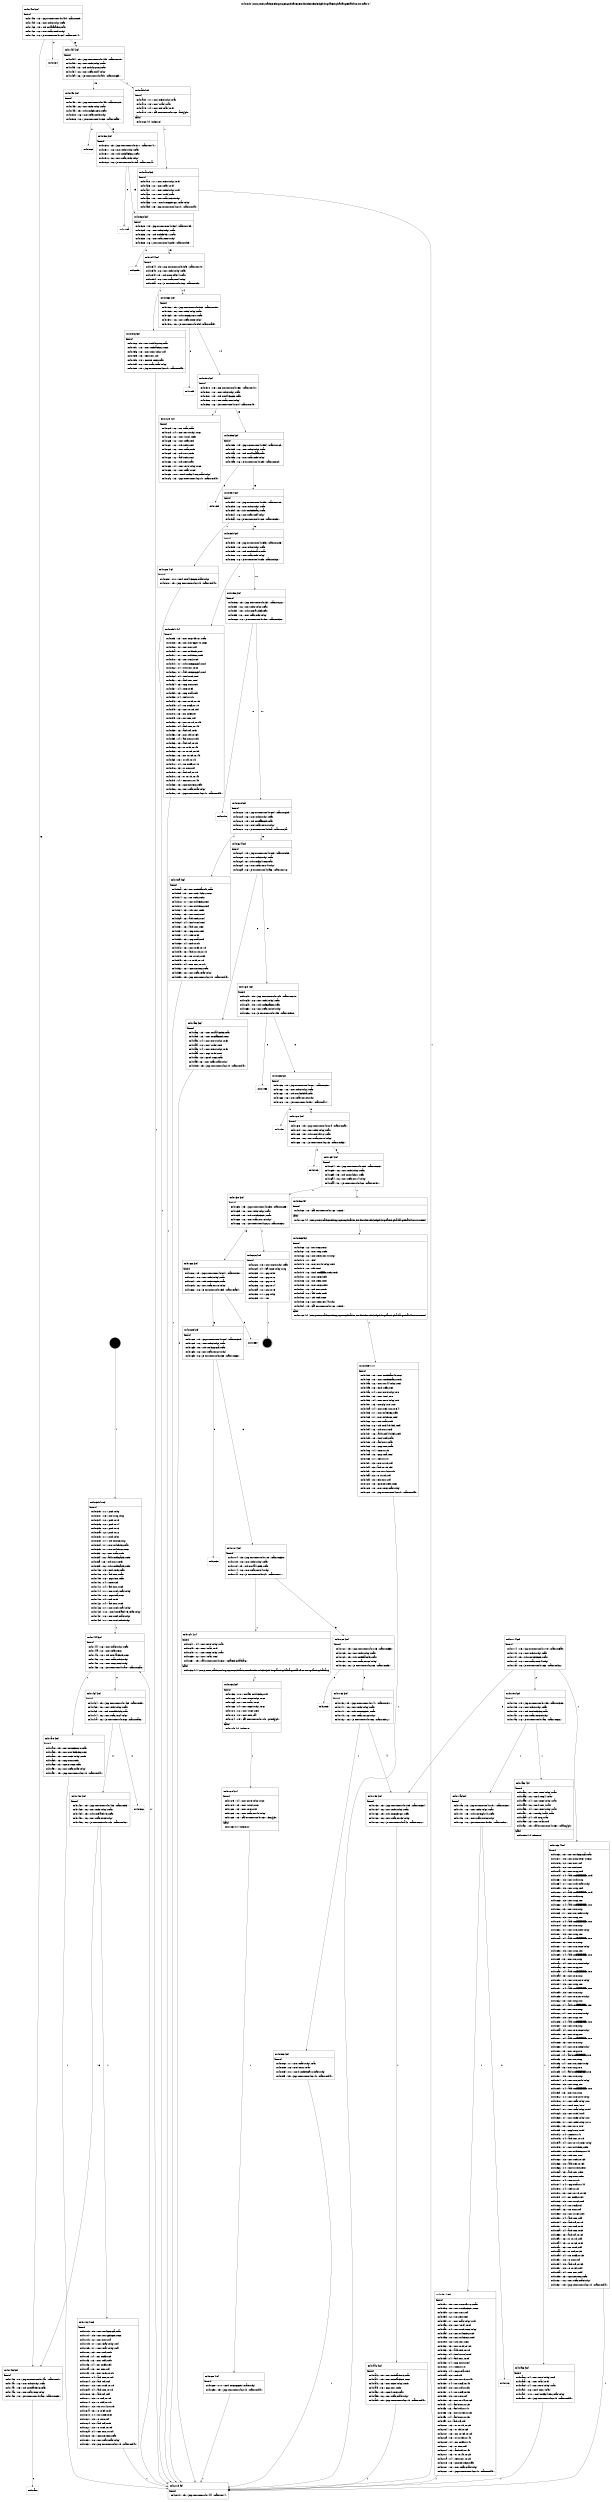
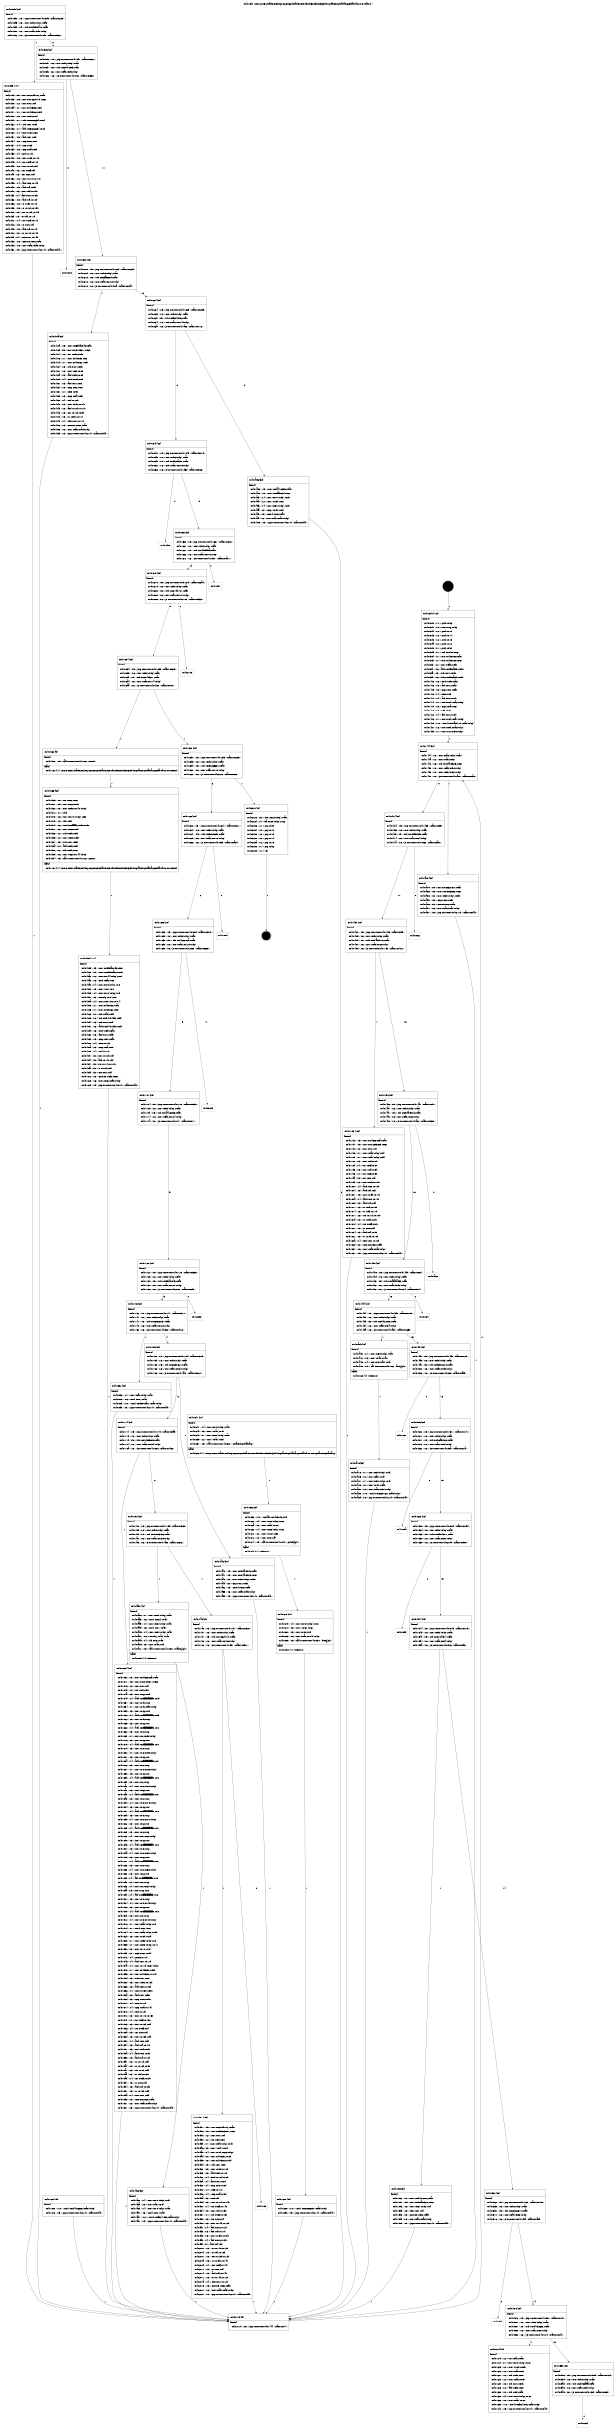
node "0x4015b4 [28]": removed
edge "0x4014b8 [28]" -> "0x40149c [28]": reversed
edge "0x401704 [28]" -> "0x401c47 [21]": removed, label "1"
edge "0x401774 [28]" -> "0x401758 [28]": reversed
